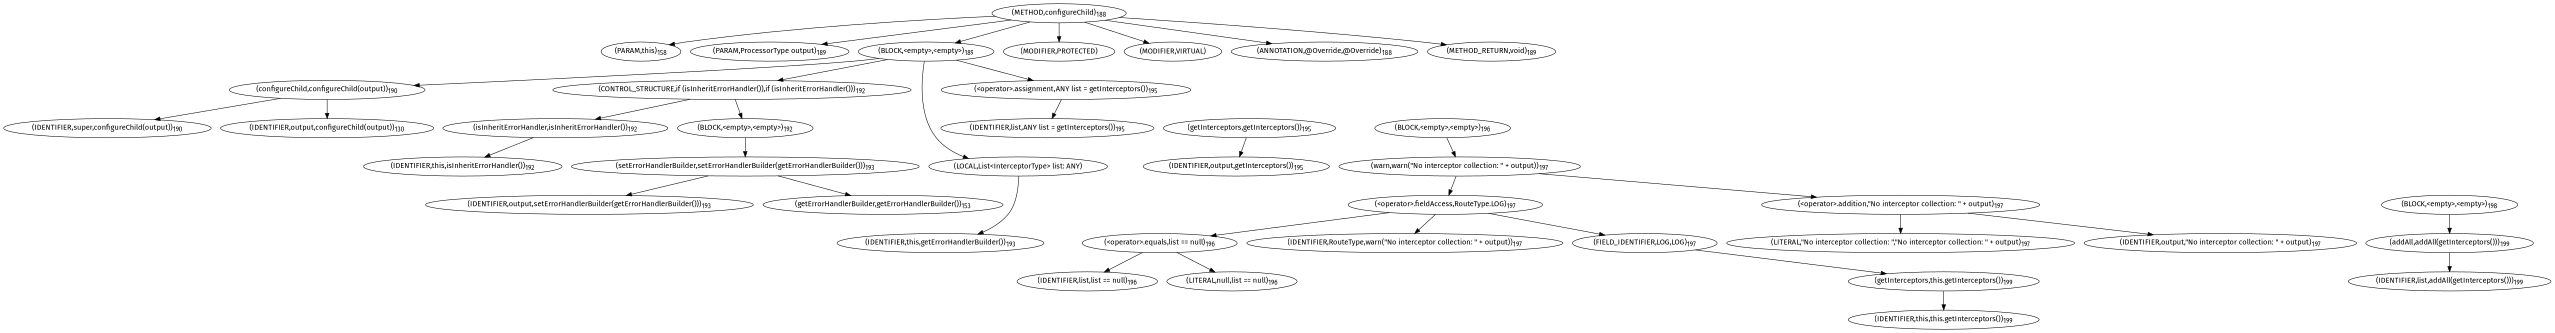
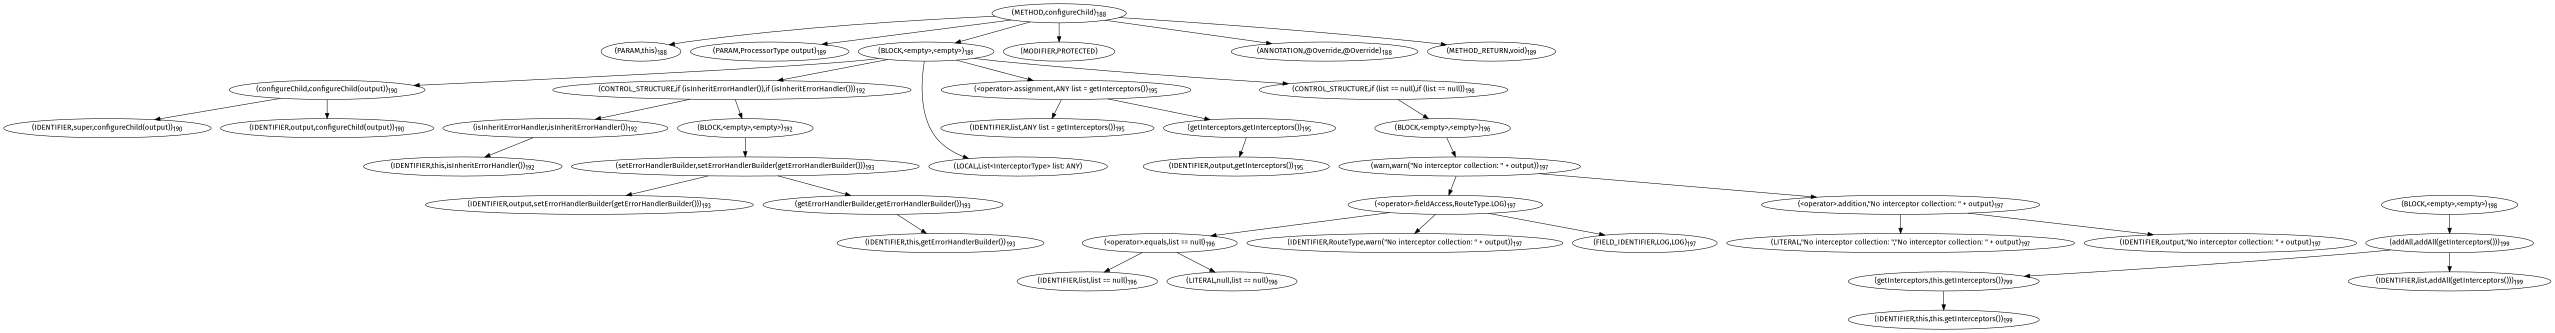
node "(PARAM,this)": text "158" -> "188"
node "(MODIFIER,VIRTUAL)": removed
node "(CONTROL_STRUCTURE,if (list == null),if (list == null))": added
edge "(<operator>.assignment,ANY list = getInterceptors())" -> "(getInterceptors,getInterceptors())": added
node "(IDENTIFIER,output,configureChild(output))": text "130" -> "190"
node "(getErrorHandlerBuilder,getErrorHandlerBuilder())": text "153" -> "193"
edge "(LOCAL,List<InterceptorType> list: ANY)" -> "(IDENTIFIER,this,getErrorHandlerBuilder())": now "(getErrorHandlerBuilder,getErrorHandlerBuilder())" -> "(IDENTIFIER,this,getErrorHandlerBuilder())"
edge "(FIELD_IDENTIFIER,LOG,LOG)" -> "(getInterceptors,this.getInterceptors())": now "(addAll,addAll(getInterceptors()))" -> "(getInterceptors,this.getInterceptors())"
node "(getInterceptors,this.getInterceptors())": text "199" -> "799"
